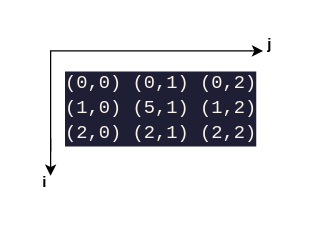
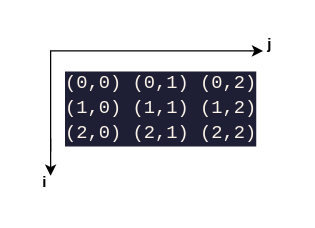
node "(0,0) (0,1) (0,2) (1,0) (5,1) (1,2) (2,0) (2,1) (2,2)": label "(0,0) (0,1) (0,2) (1,0) (5,1) (1,2) (2,0) (2,1) (2,2)" -> "(0,0) (0,1) (0,2) (1,0) (1,1) (1,2) (2,0) (2,1) (2,2)"
